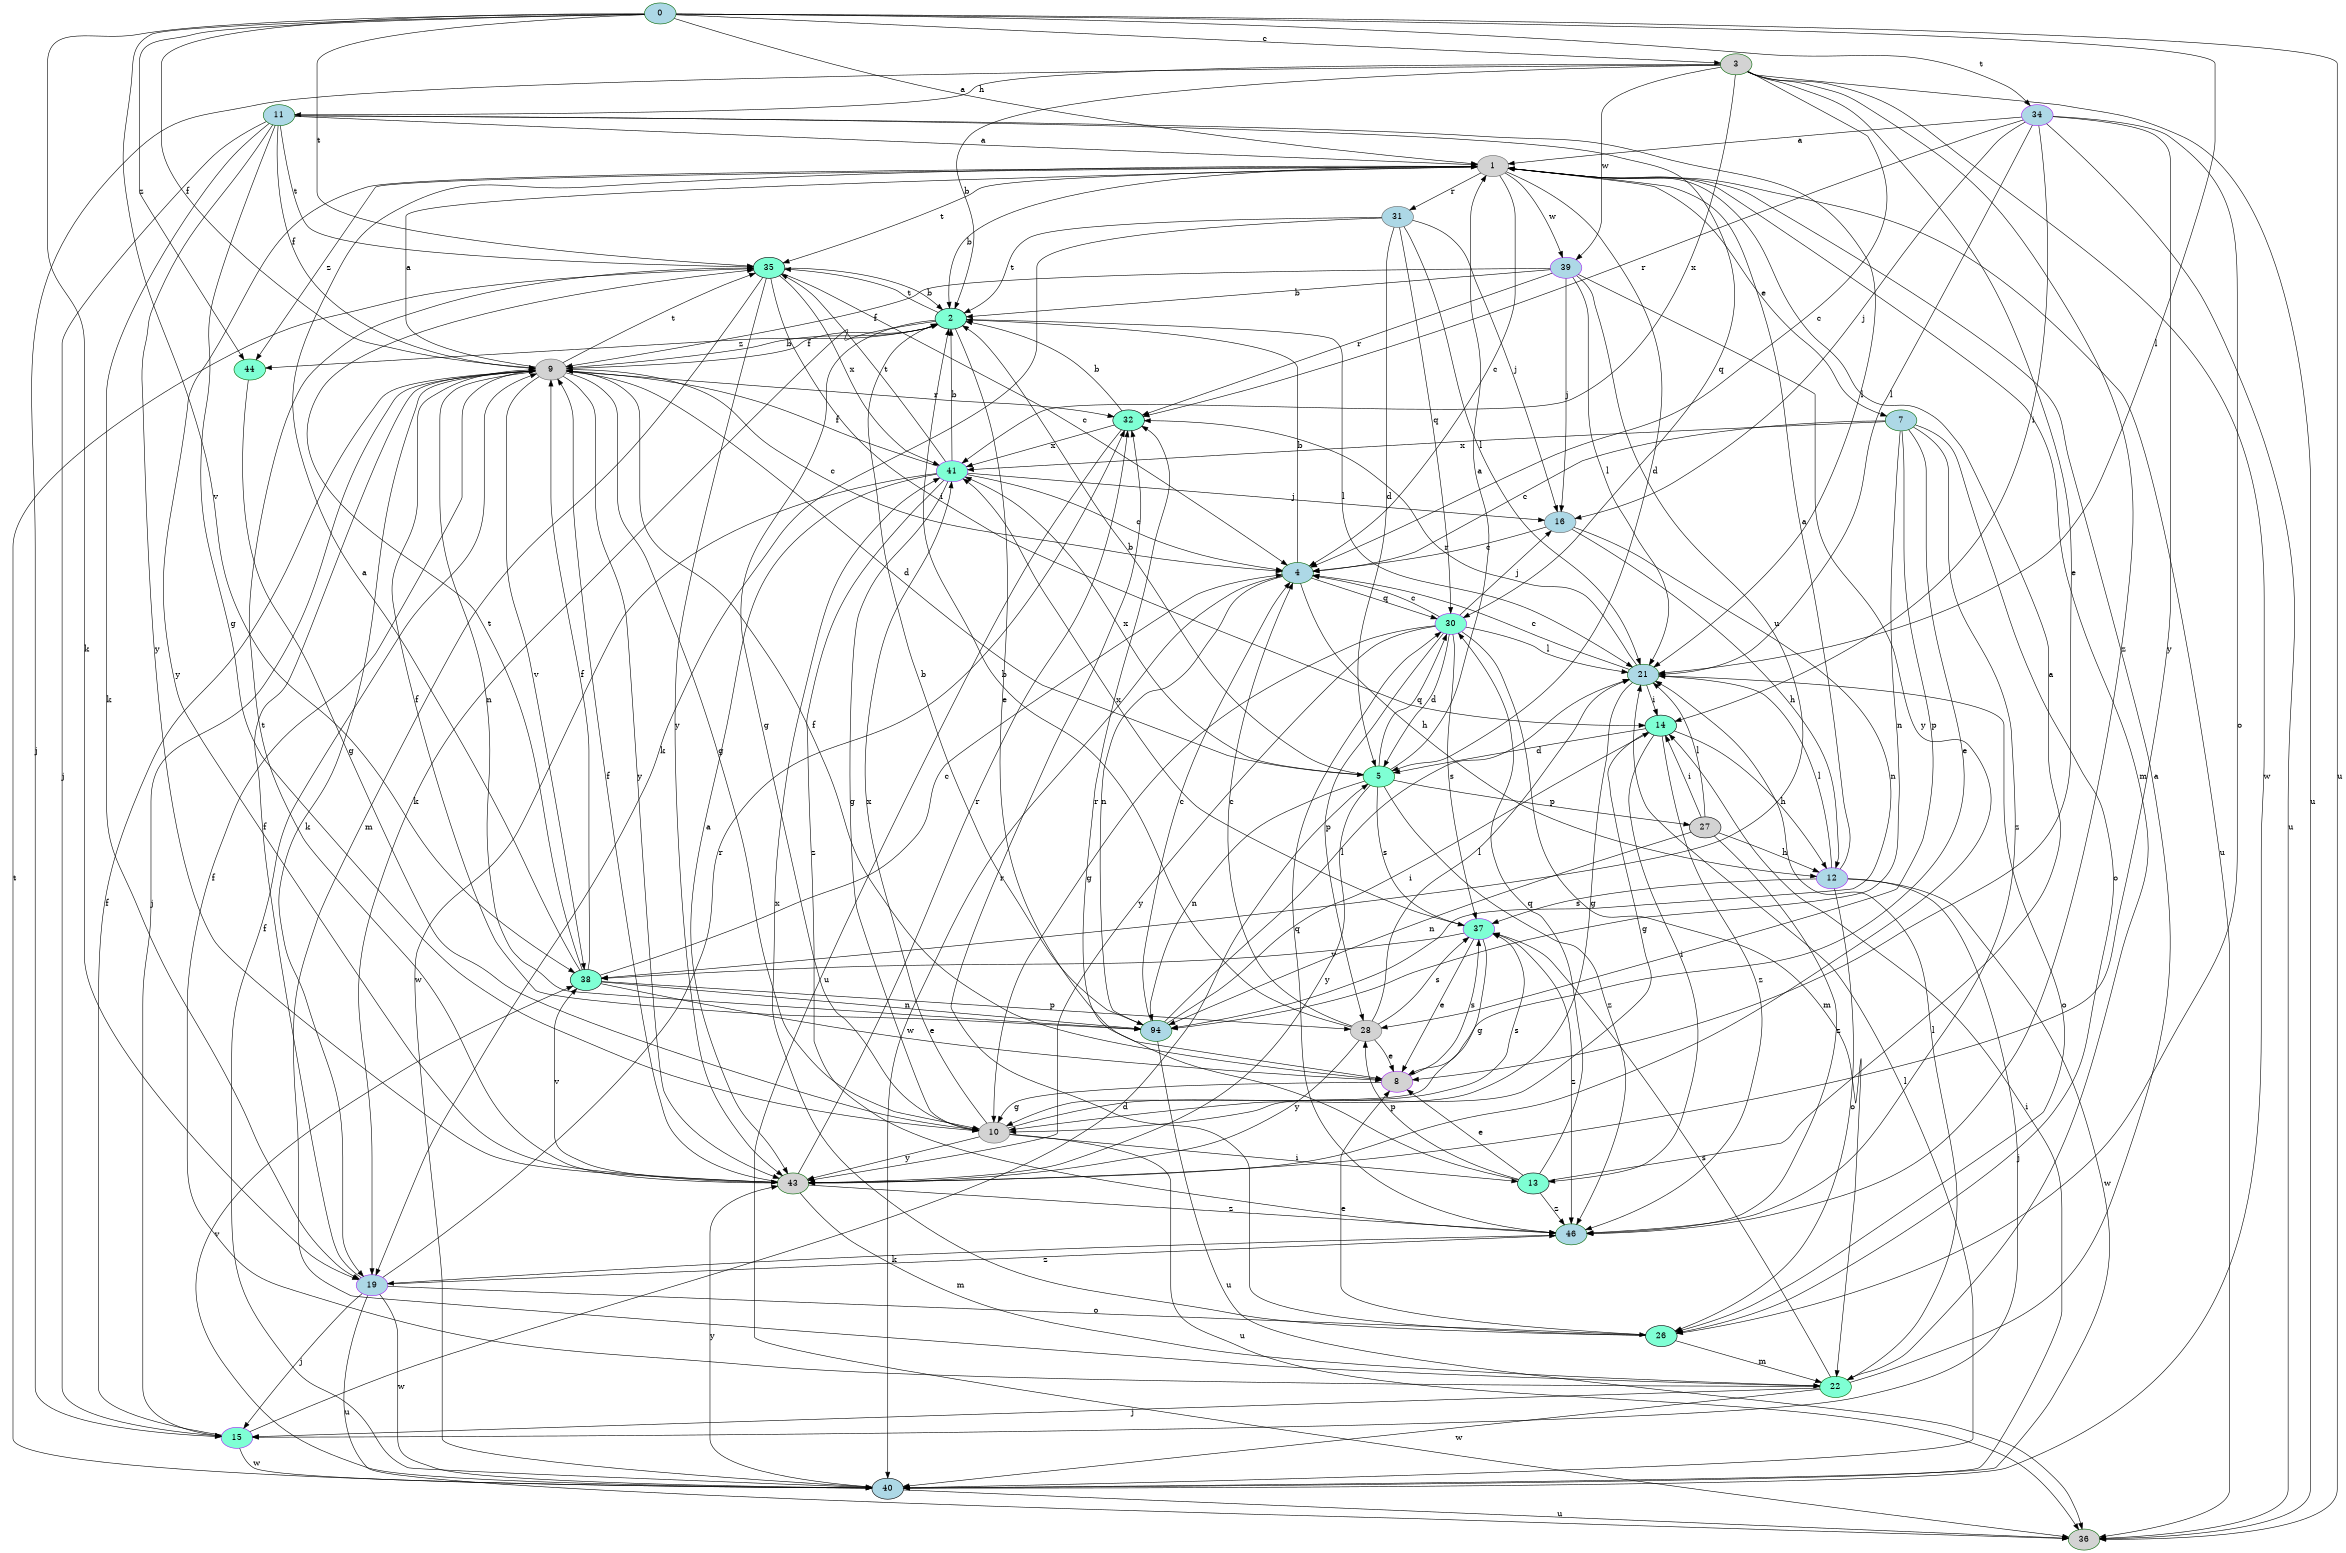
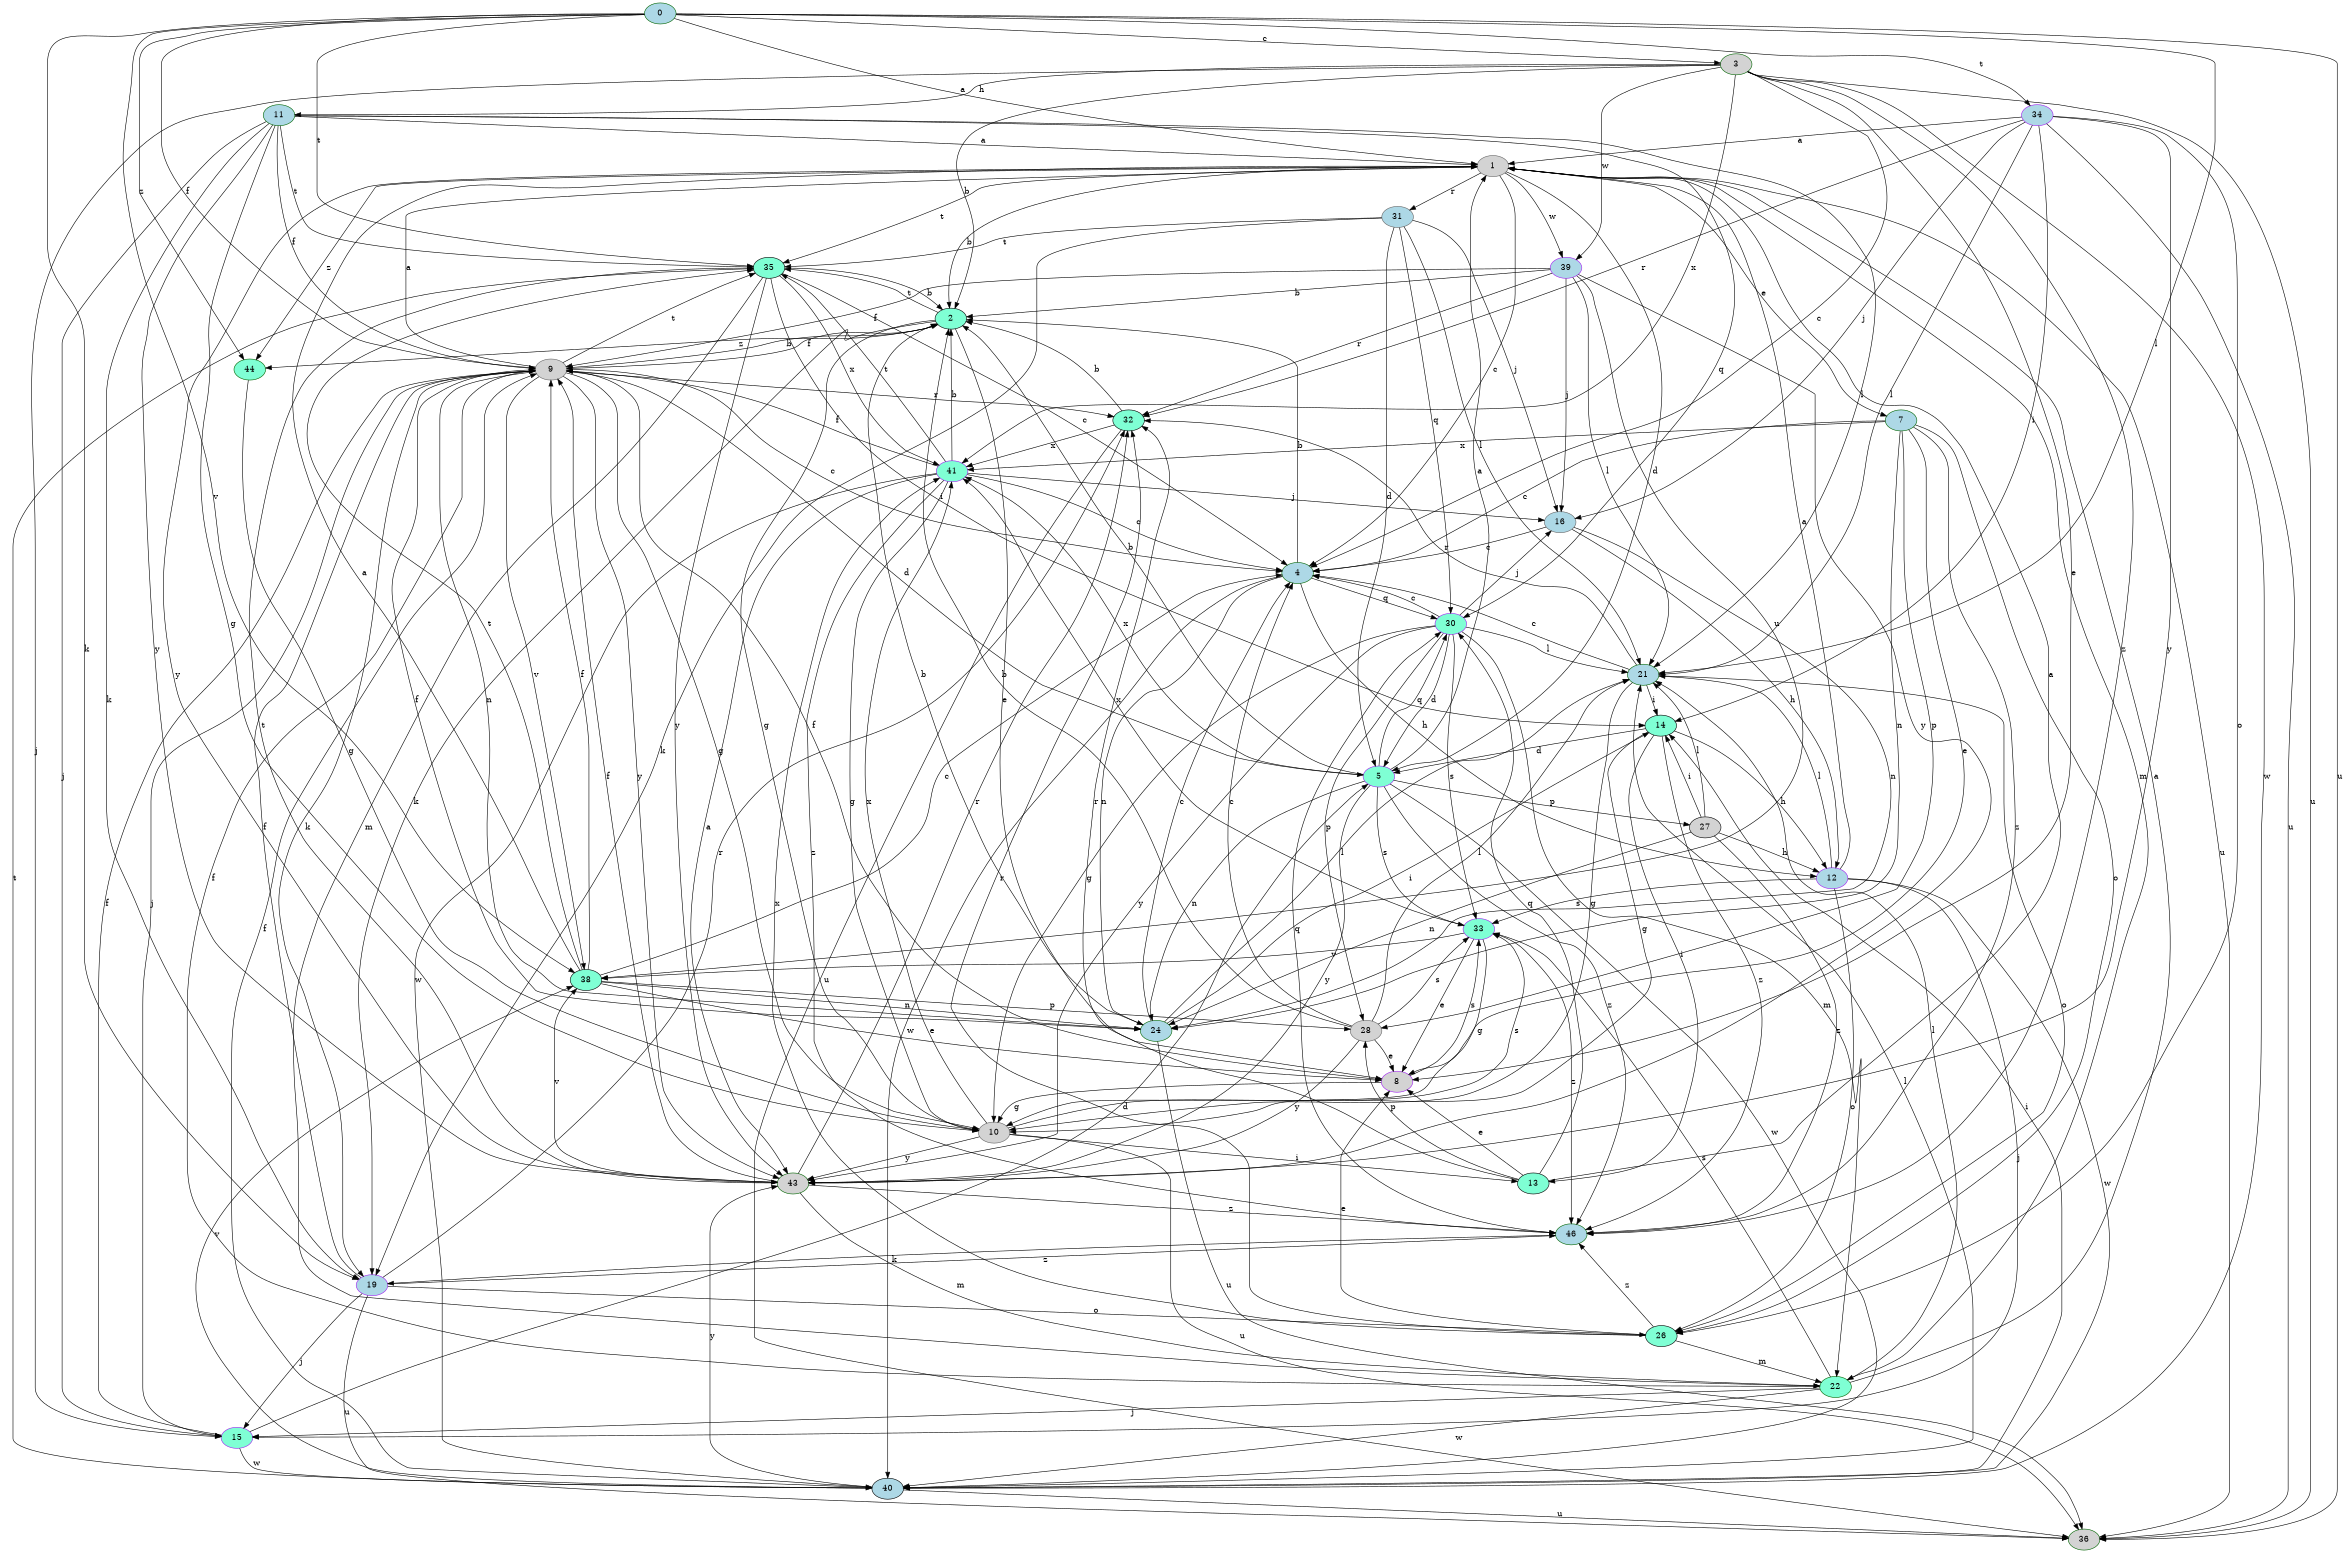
edge "31" -> "2": now "31" -> "35"
edge "2" -> "21": removed, label "l"
node "5": color darkgreen -> purple
node "37": label "37" -> "33"
node "94": label "94" -> "24"
edge "13" -> "46": now "26" -> "46"
edge "19" -> "40": now "5" -> "40"
